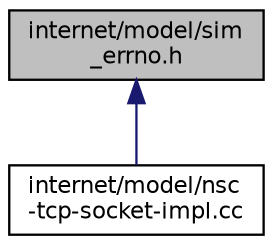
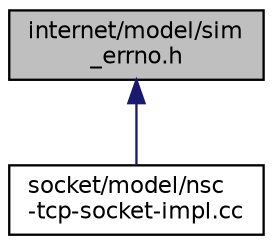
node "internet/model/nsc -tcp-socket-impl.cc": label "internet/model/nsc -tcp-socket-impl.cc" -> "socket/model/nsc -tcp-socket-impl.cc"
